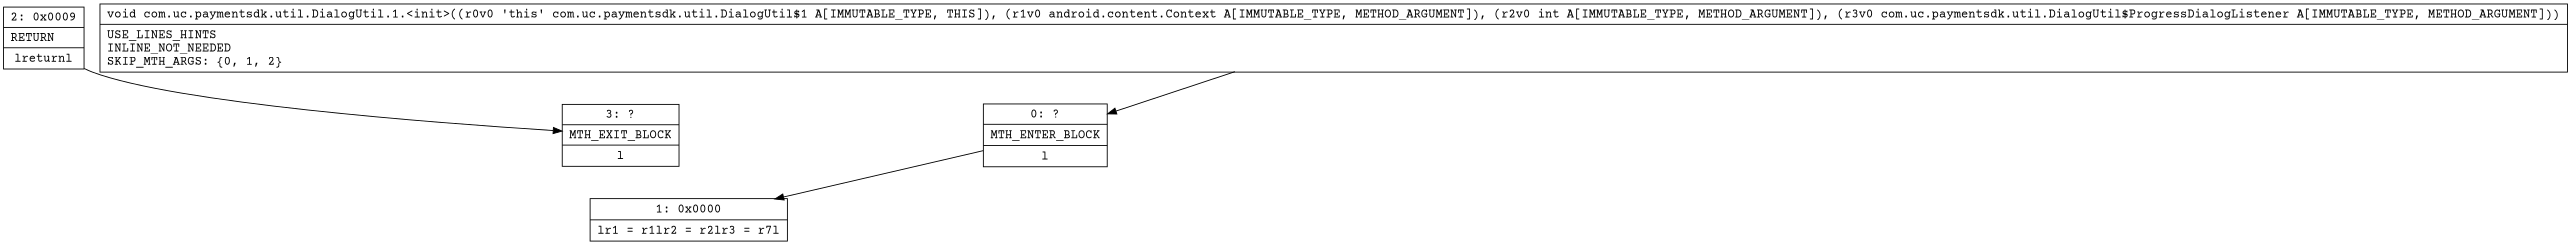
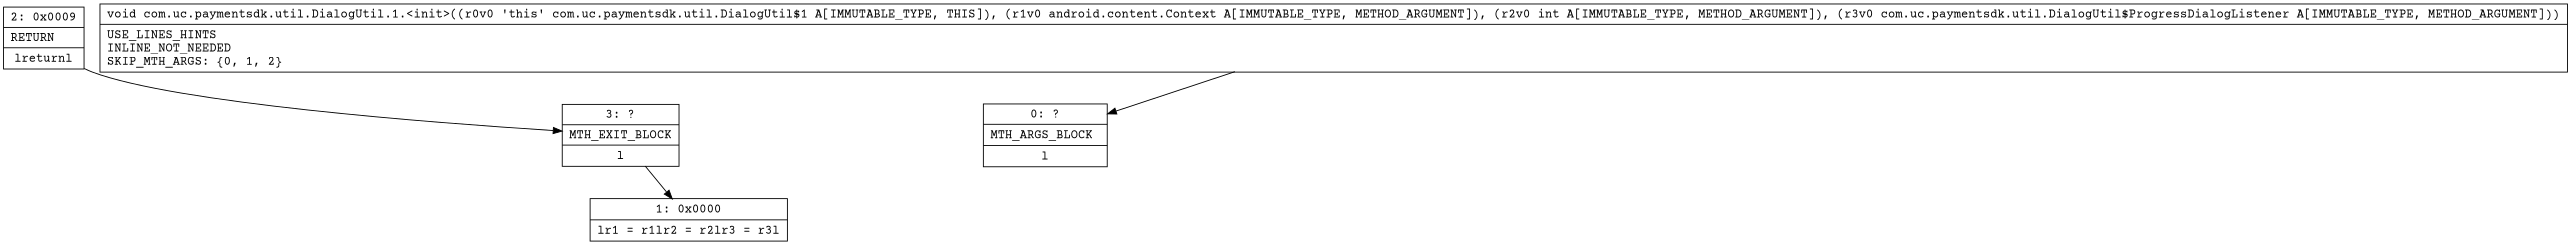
node "0: ?": text "MTH_ENTER_BLOCK" -> "MTH_ARGS_BLOCK"
edge "0: ?" -> "1: 0x0000": now "3: ?" -> "1: 0x0000"
node "1: 0x0000": text "lr1 = r1lr2 = r2lr3 = r7l" -> "lr1 = r1lr2 = r2lr3 = r3l"
